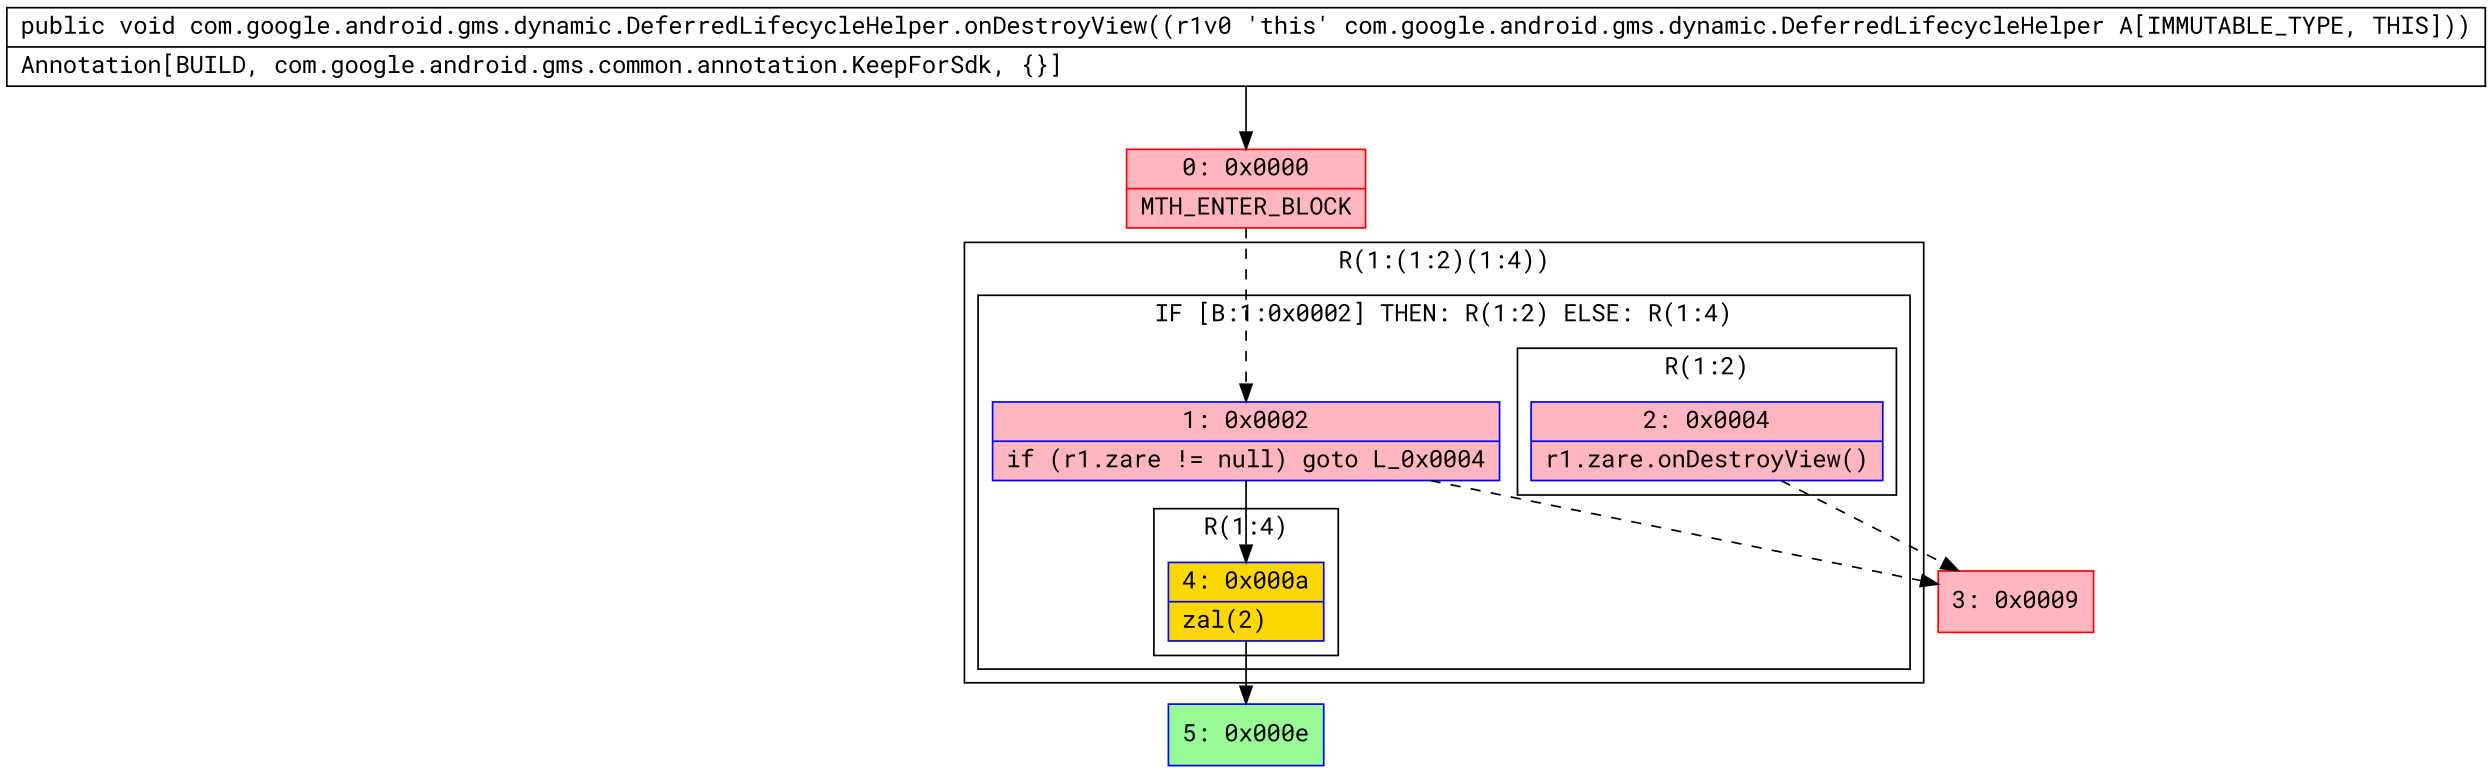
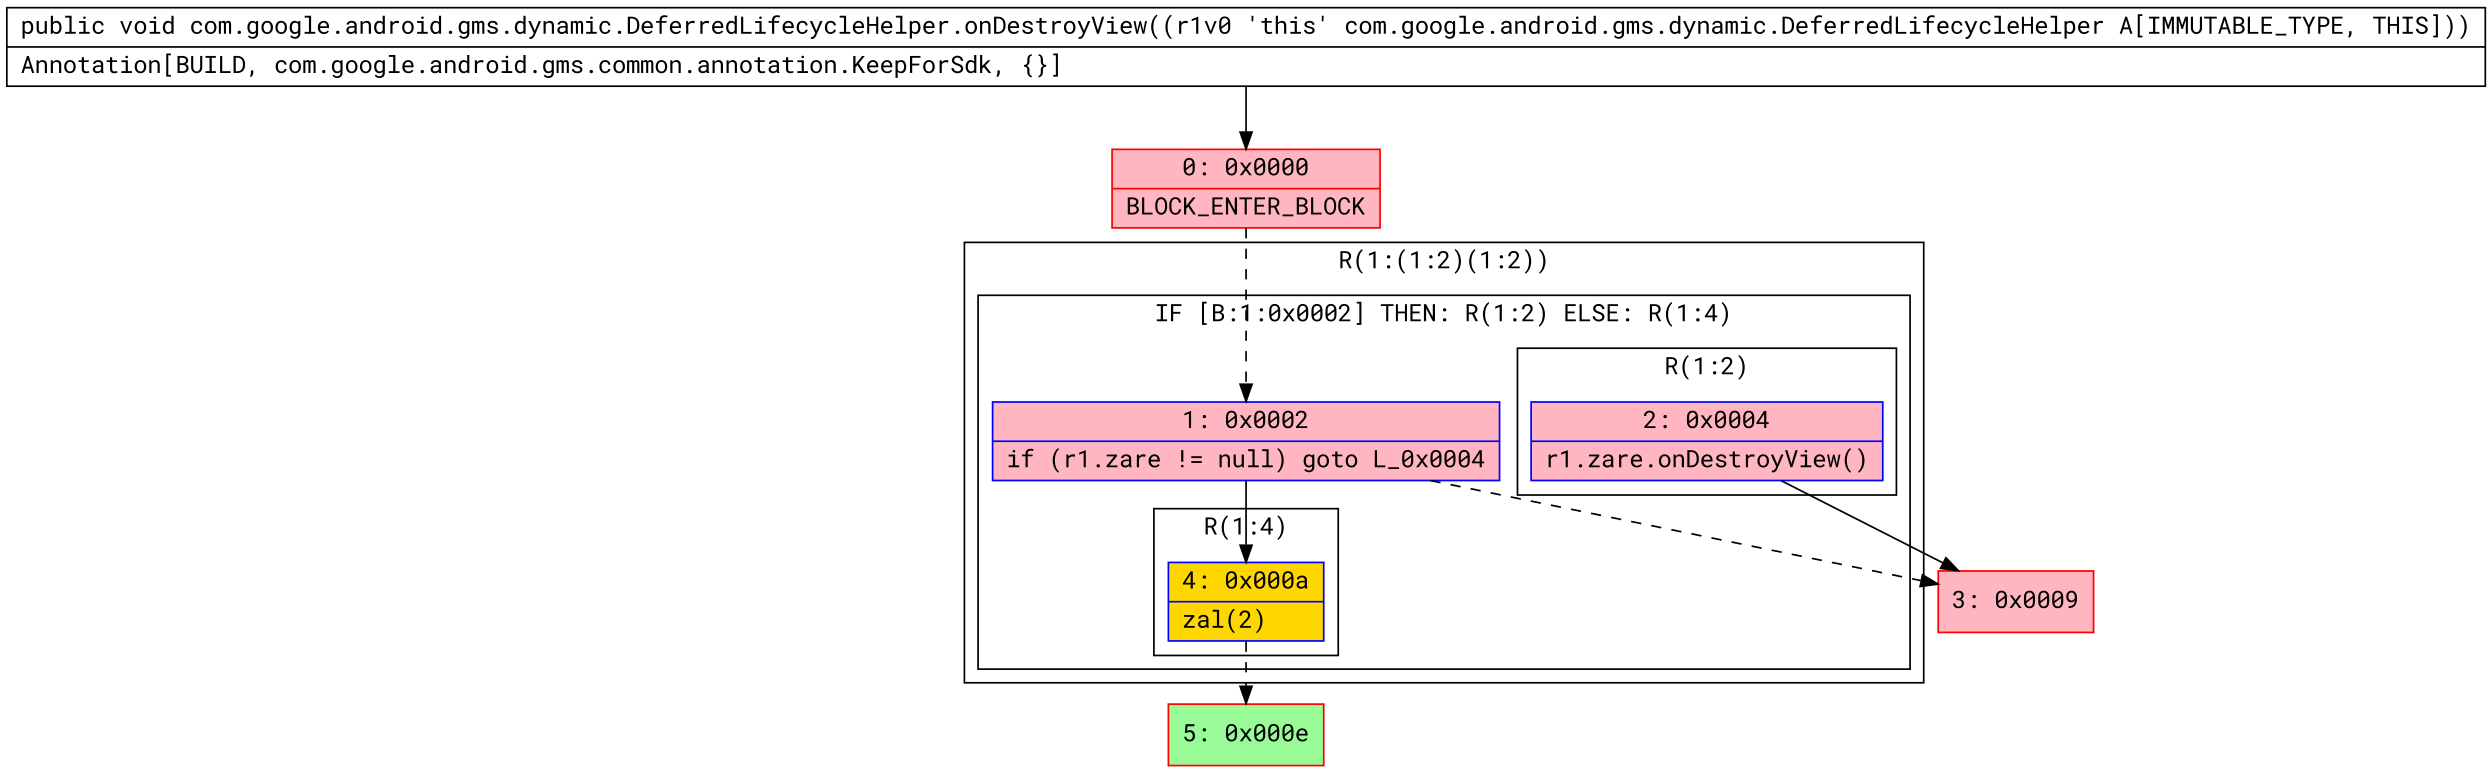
node "0: 0x0000": text "MTH_ENTER_BLOCK" -> "BLOCK_ENTER_BLOCK"
cluster "R(1:(1:2)(1:4))": label "R(1:(1:2)(1:4))" -> "R(1:(1:2)(1:2))"
edge "2: 0x0004" -> "3: 0x0009": style dashed -> solid
edge "4: 0x000a" -> "5: 0x000e": style solid -> dashed
node "5: 0x000e": color blue -> red
